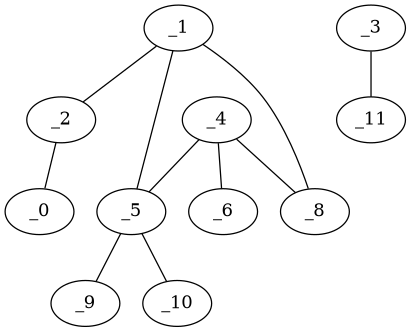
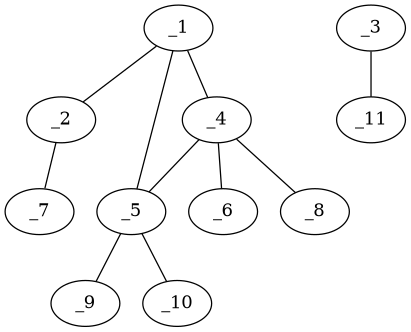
edge "_1" -- "_8": now "_1" -- "_4"
node "_0": label "_0" -> "_7"
